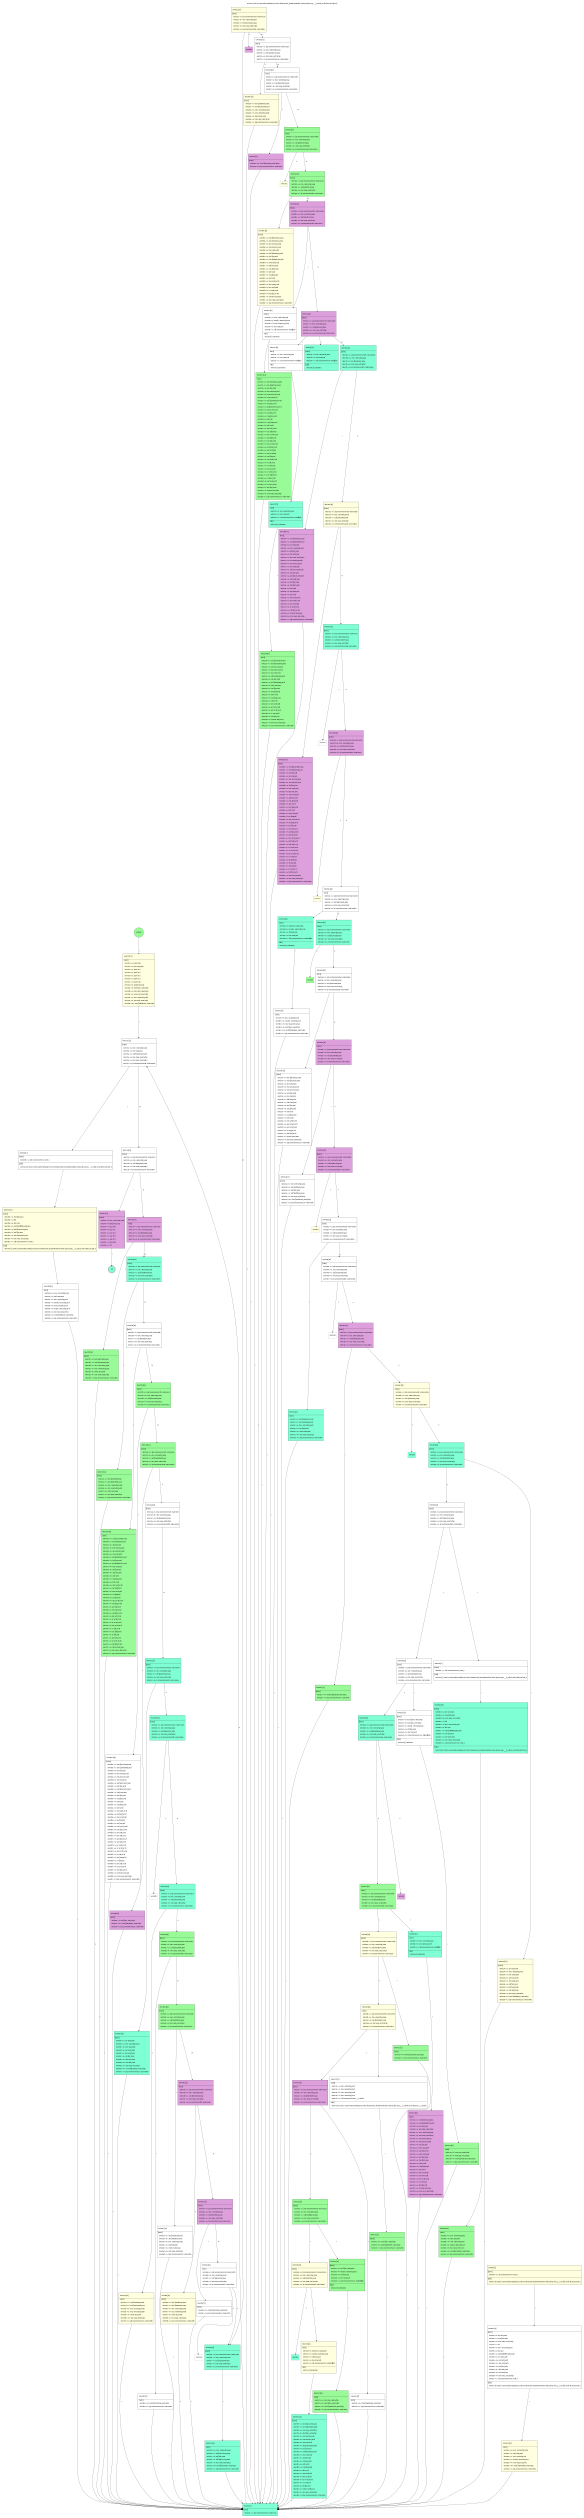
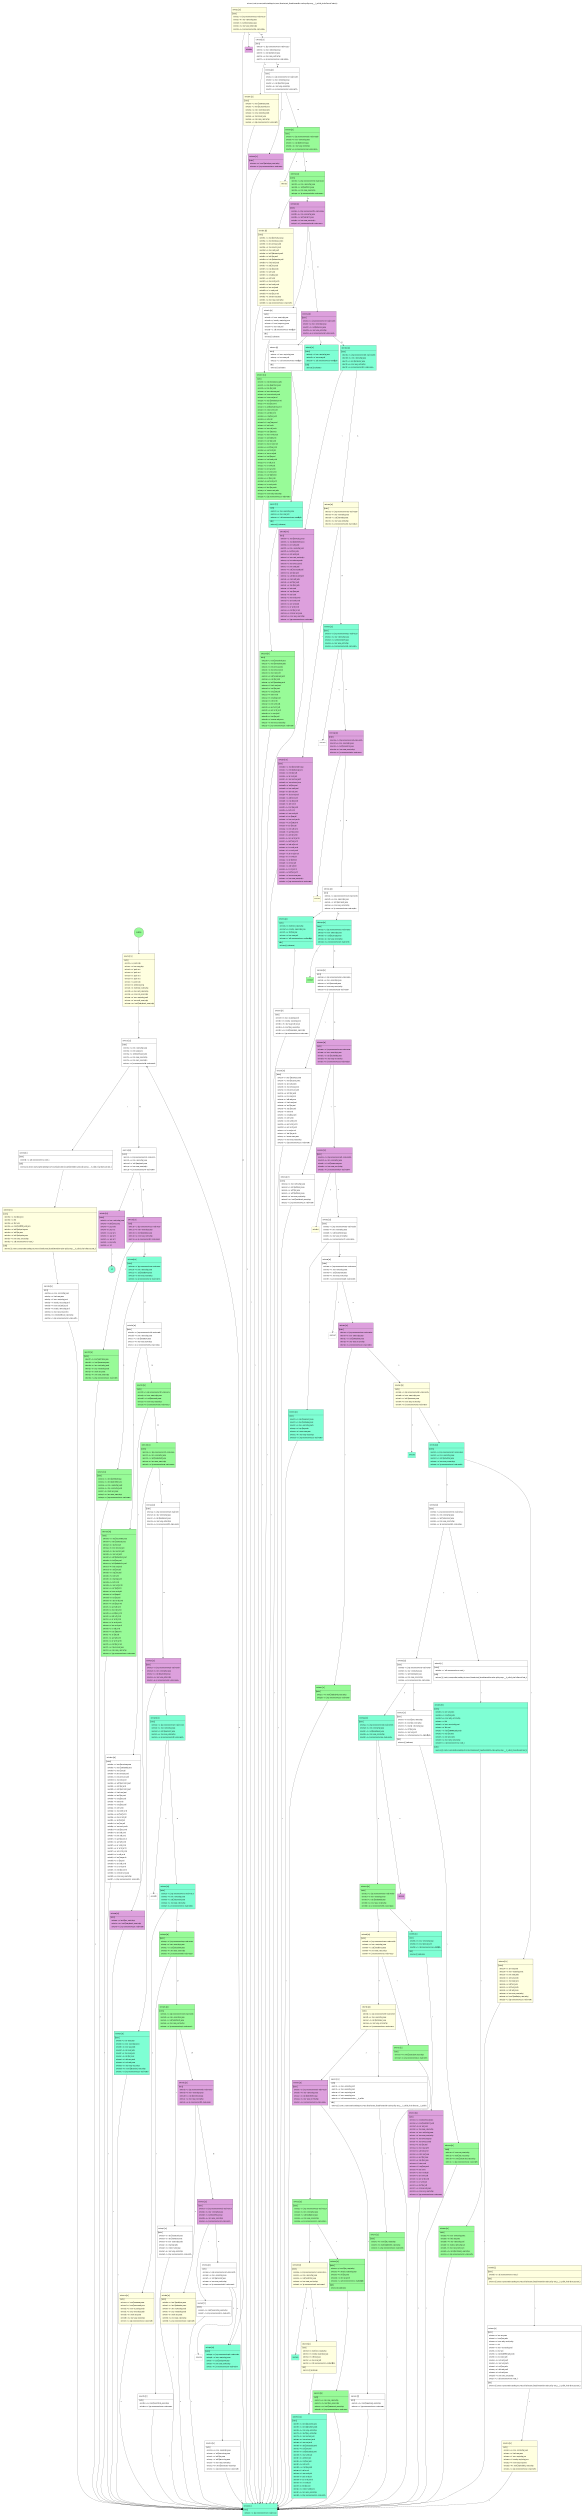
node "0x401626 [28]": fillcolor aquamarine -> plum
node "0x402109 [40]": fillcolor aquamarine -> white
